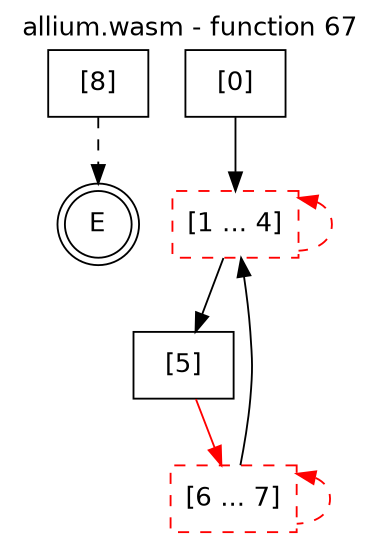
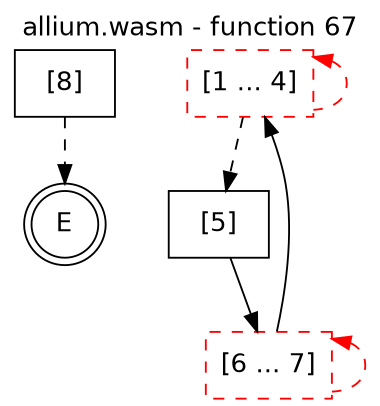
node "[0]": removed
edge "[1 ... 4]" -> "[5]": style solid -> dashed
edge "[5]" -> "[6 ... 7]": color red -> black
